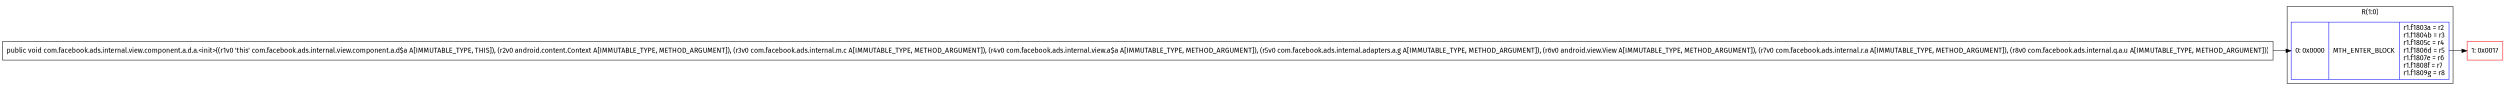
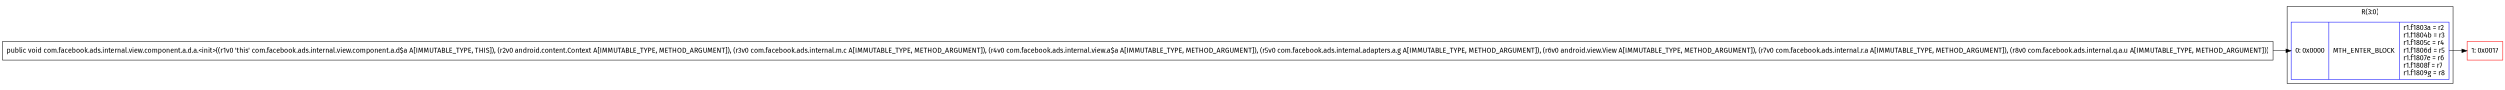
cluster "R(1:0)": label "R(1:0)" -> "R(3:0)"
